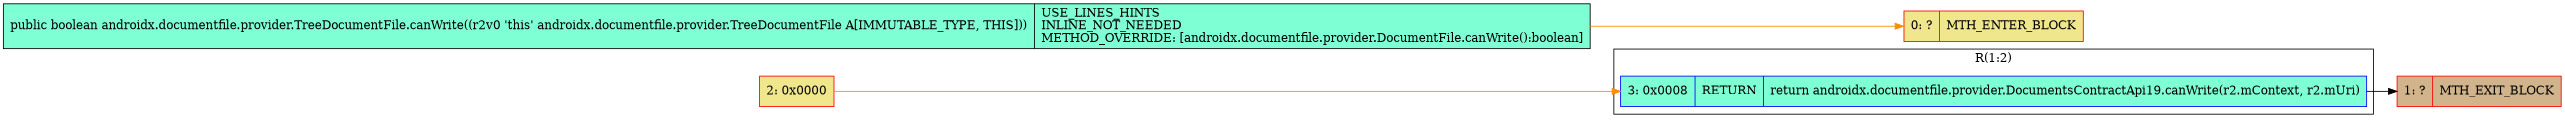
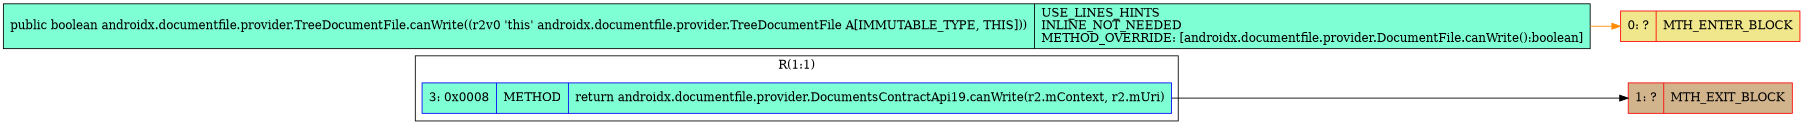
cluster "R(1:2)": label "R(1:2)" -> "R(1:1)"
node "2: 0x0000": removed
node "3: 0x0008": text "RETURN" -> "METHOD"
